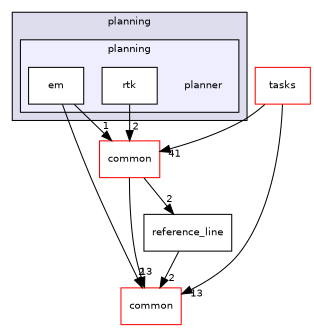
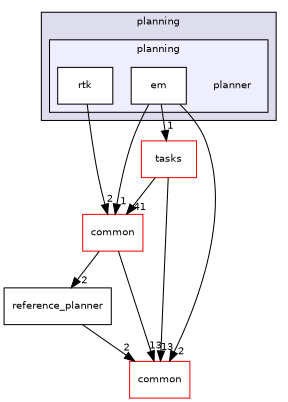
edge "em" -> "tasks": added
node "reference_line": label "reference_line" -> "reference_planner"
